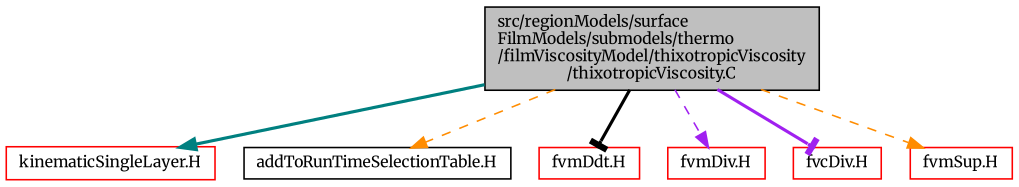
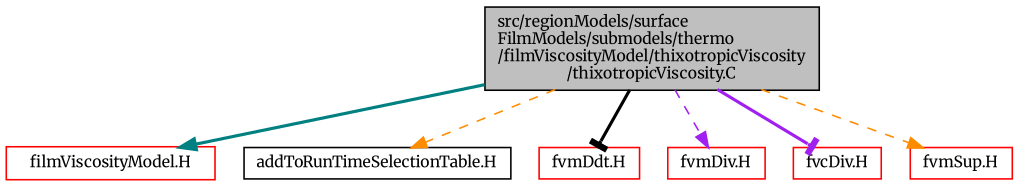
node "kinematicSingleLayer.H": label "kinematicSingleLayer.H" -> "filmViscosityModel.H"
